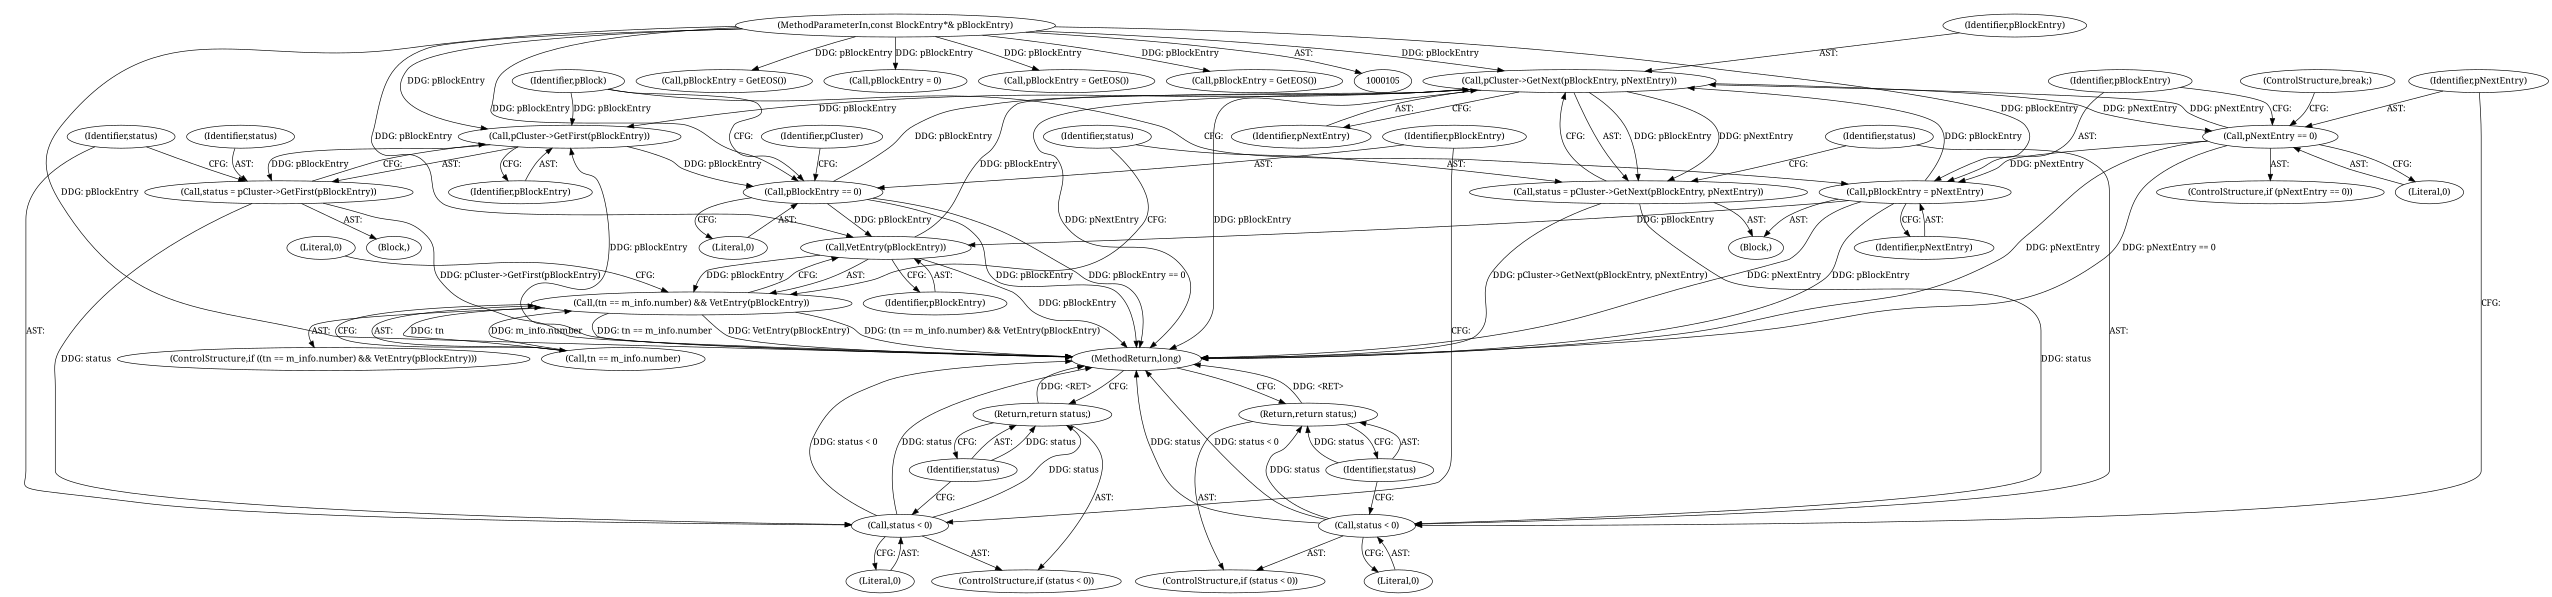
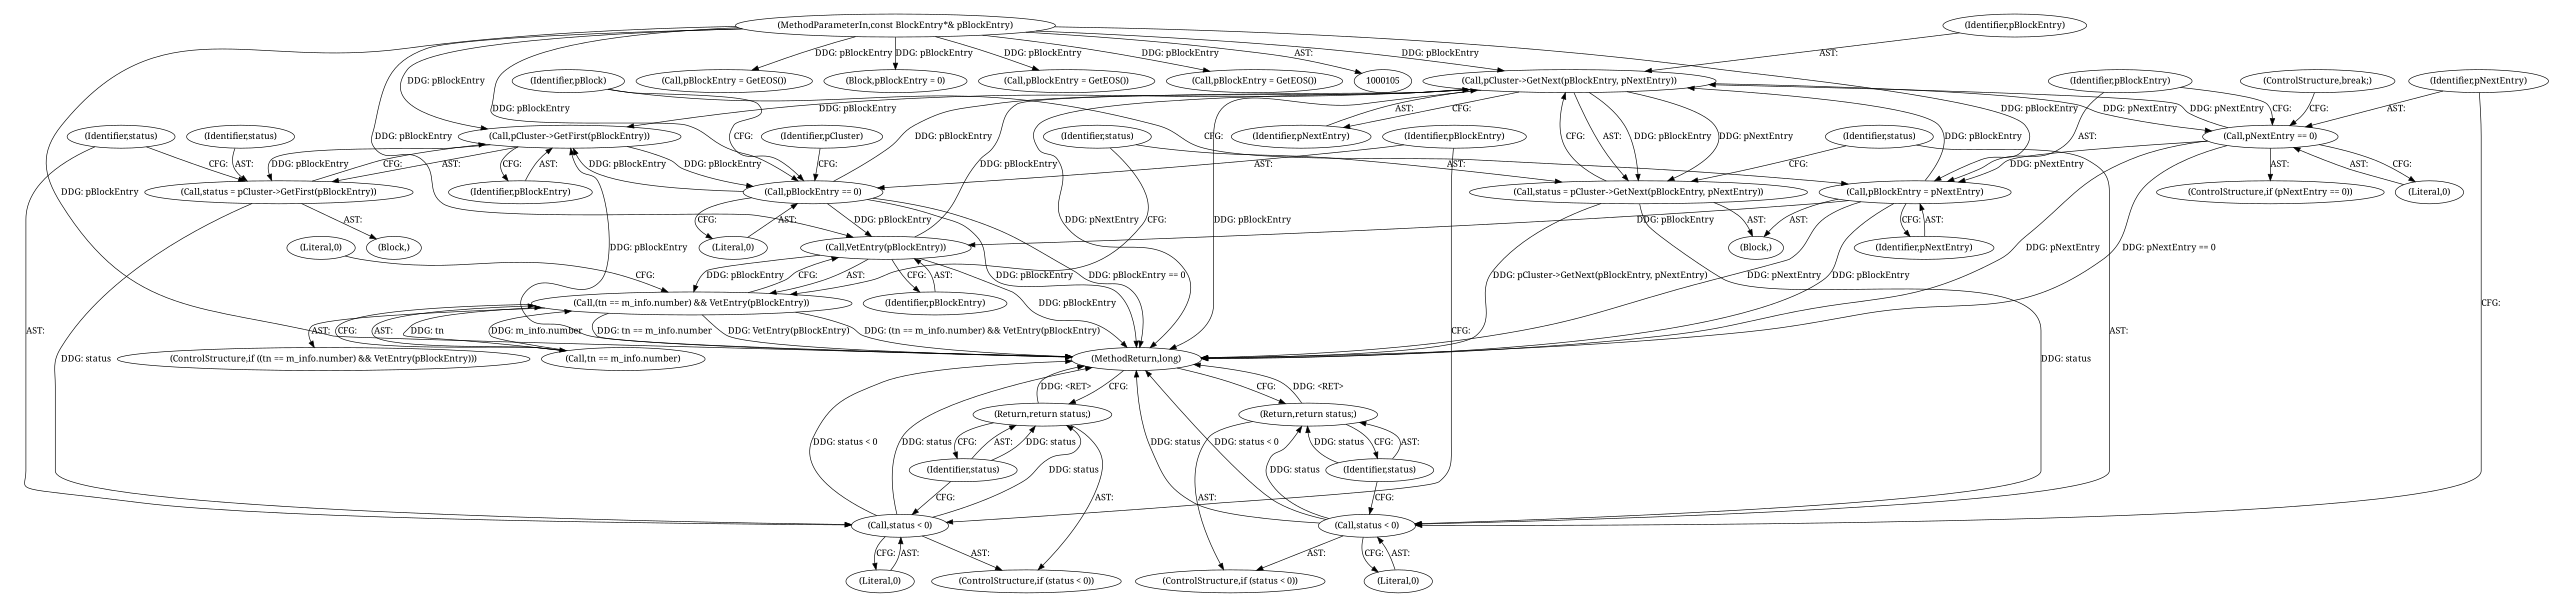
node "(Call,pBlockEntry = 0)": label "(Call,pBlockEntry = 0)" -> "(Block,pBlockEntry = 0)"
edge "(Identifier,pBlock)" -> "(Call,pCluster->GetFirst(pBlockEntry))": now "(Call,pBlockEntry == 0)" -> "(Call,pCluster->GetFirst(pBlockEntry))"
edge "(Call,status = pCluster->GetFirst(pBlockEntry))" -> "(MethodReturn,long)": removed, label "DDG: pCluster->GetFirst(pBlockEntry)"
